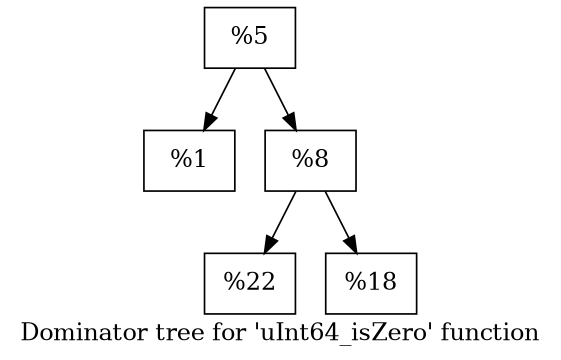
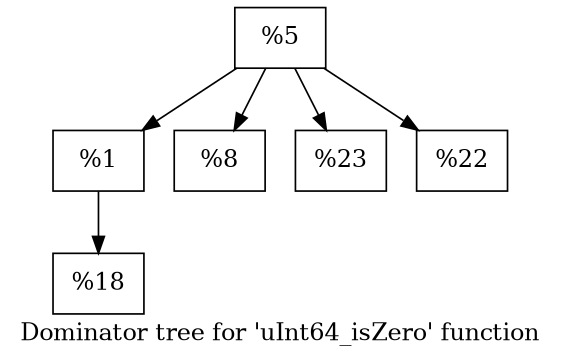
node "%23": added
edge "%8" -> "%22": now "%5" -> "%22"
edge "%8" -> "%18": now "%1" -> "%18"
